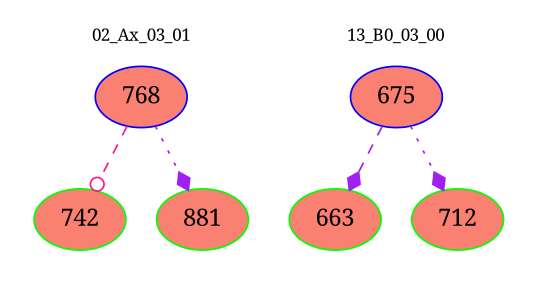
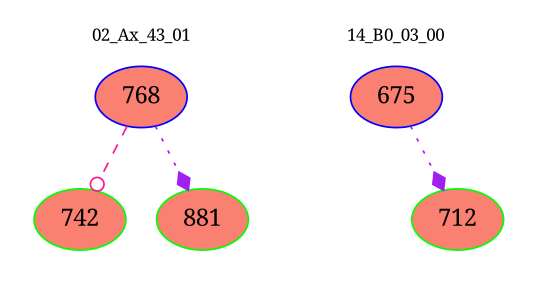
cluster "02_Ax_03_01": label "02_Ax_03_01" -> "02_Ax_43_01"
cluster "13_B0_03_00": label "13_B0_03_00" -> "14_B0_03_00"
node "663": removed
